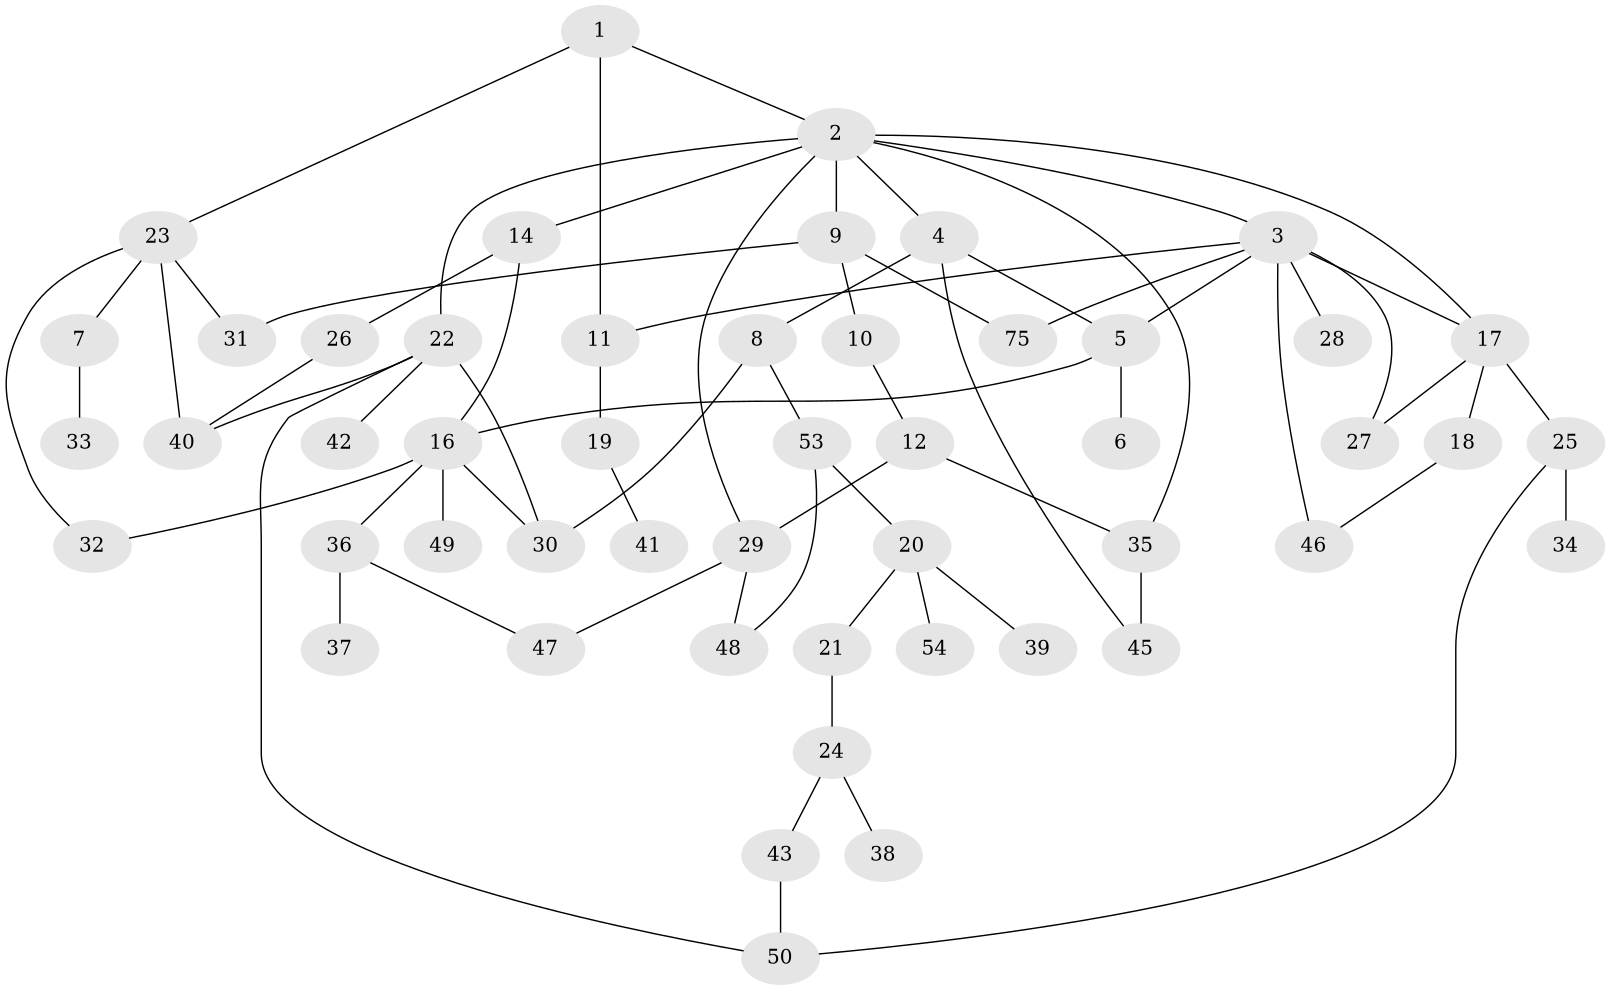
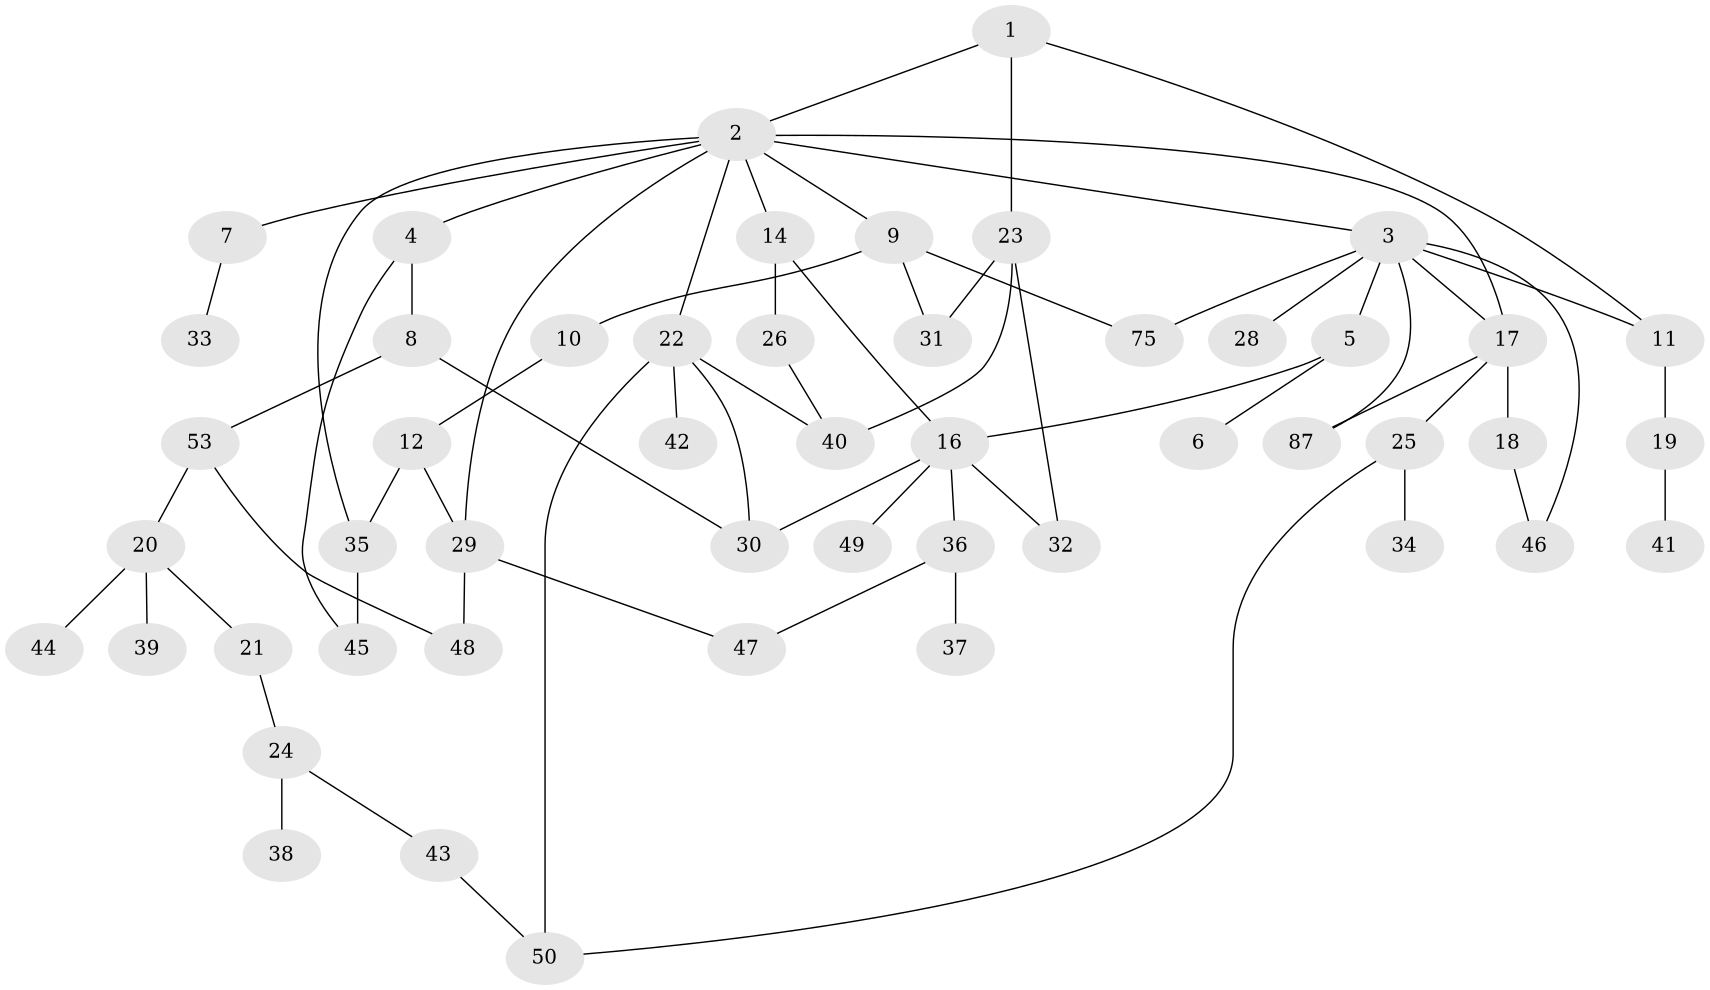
edge "23" -- "7": now "2" -- "7"
edge "4" -- "5": removed
node "27": label "27" -> "87"
node "54": label "54" -> "44"
